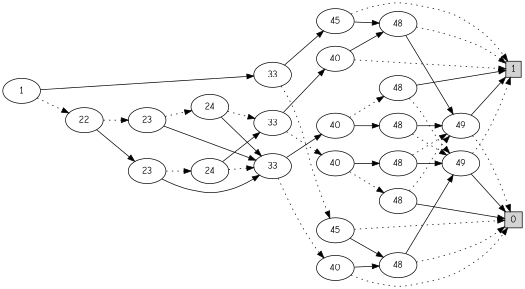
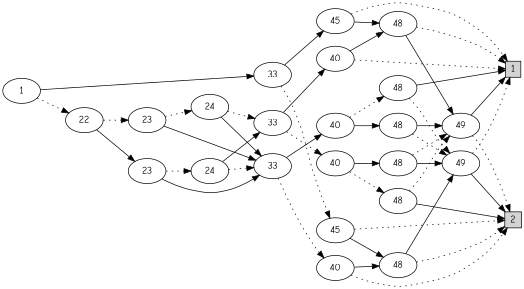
node "0": label "0" -> "2"
